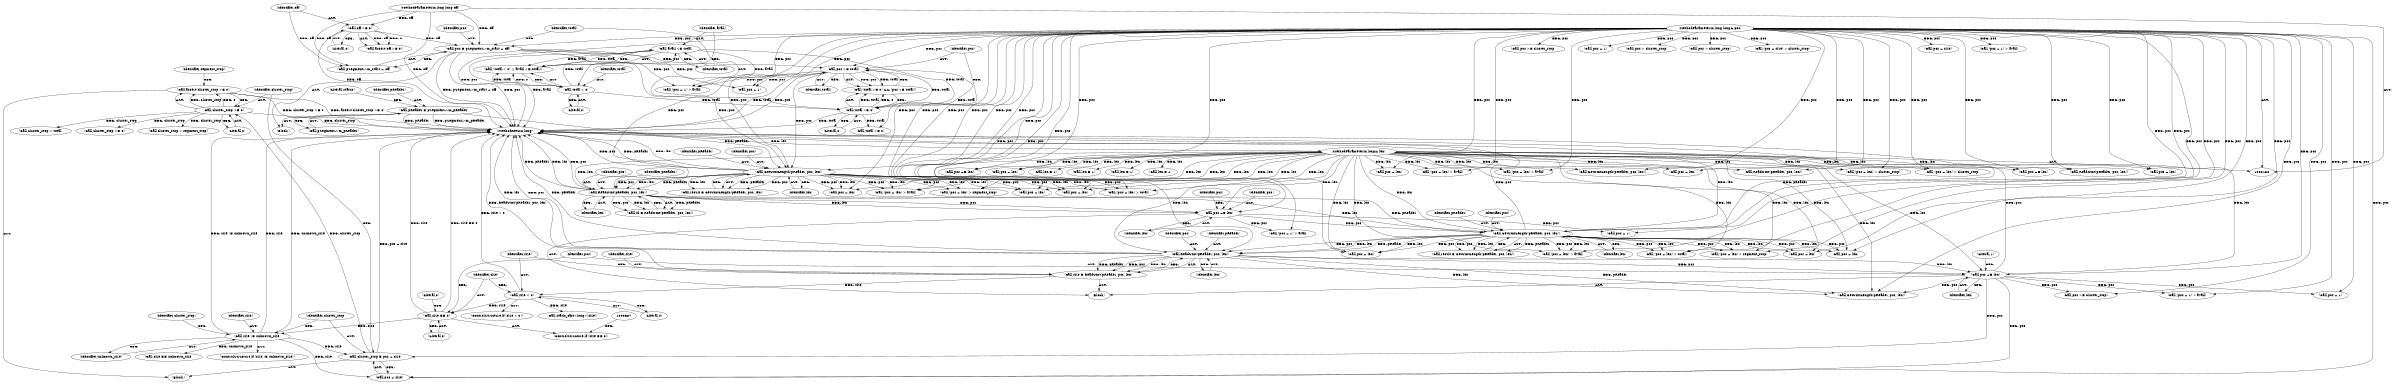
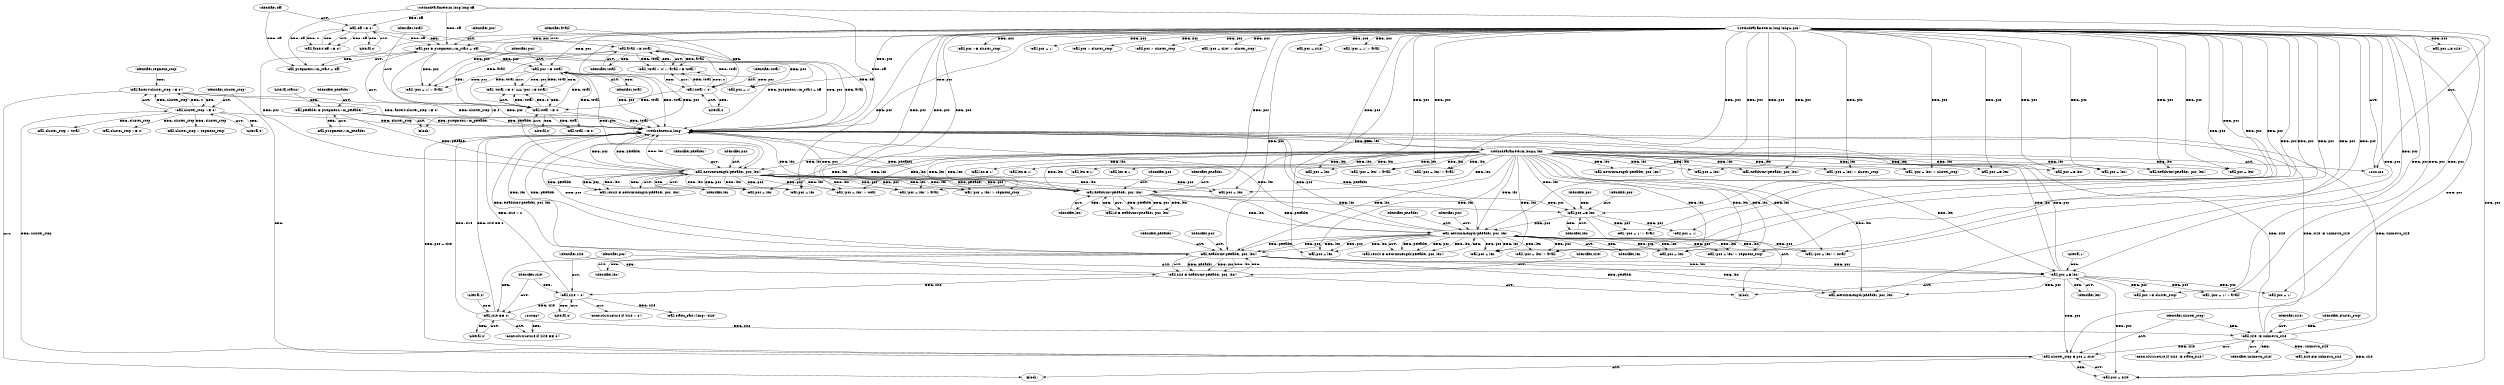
edge "(Call,assert(off >= 0))" -> "(Call,off >= 0)": added, label "CFG:"
edge "(MethodParameterIn,long long& pos)" -> "(Call,cluster_stop = pos + size)": added, label "DDG: pos"
node "(Call,pos += size)": added
node "(ControlStructure,if (size != unknown_size))": label "(ControlStructure,if (size != unknown_size))" -> "(ControlStructure,if (size != static_size))"
